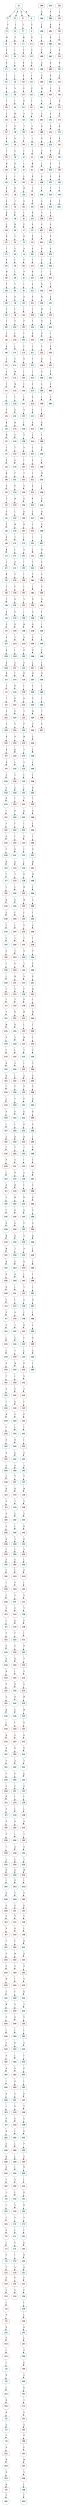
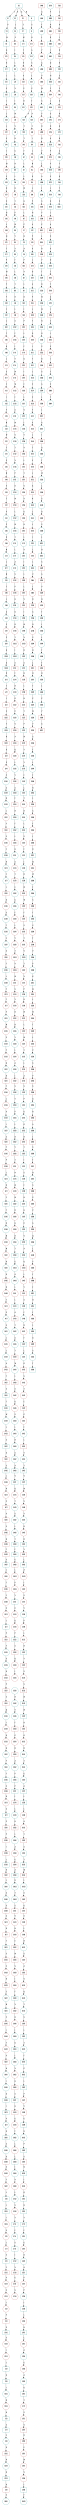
edge "S31" -> "S35": now "S32" -> "S35"
edge "S534" -> "S538": removed, label "Q"
